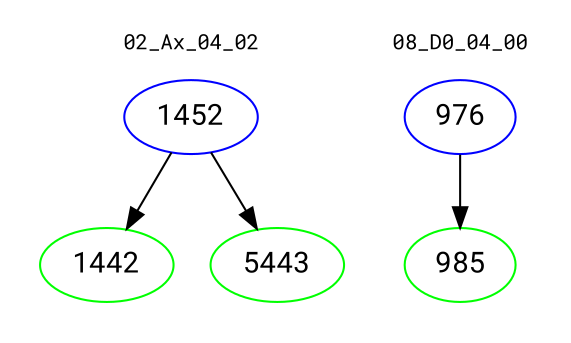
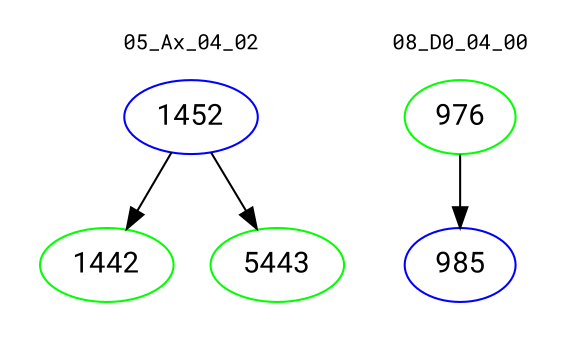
cluster "02_Ax_04_02": label "02_Ax_04_02" -> "05_Ax_04_02"
node "976": color blue -> green
node "985": color green -> blue
